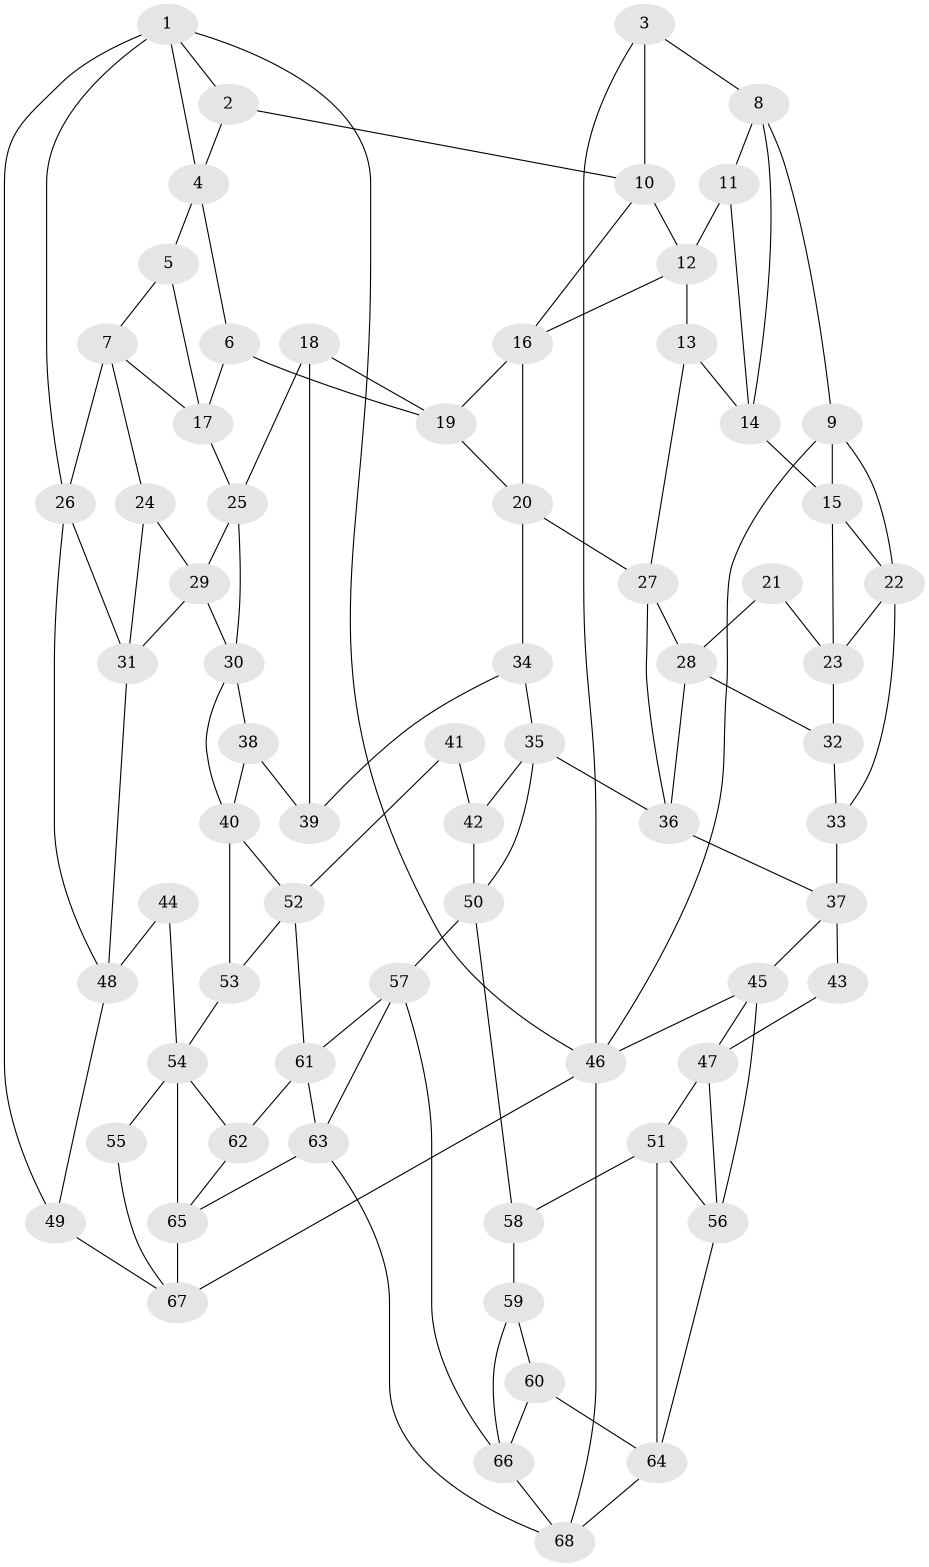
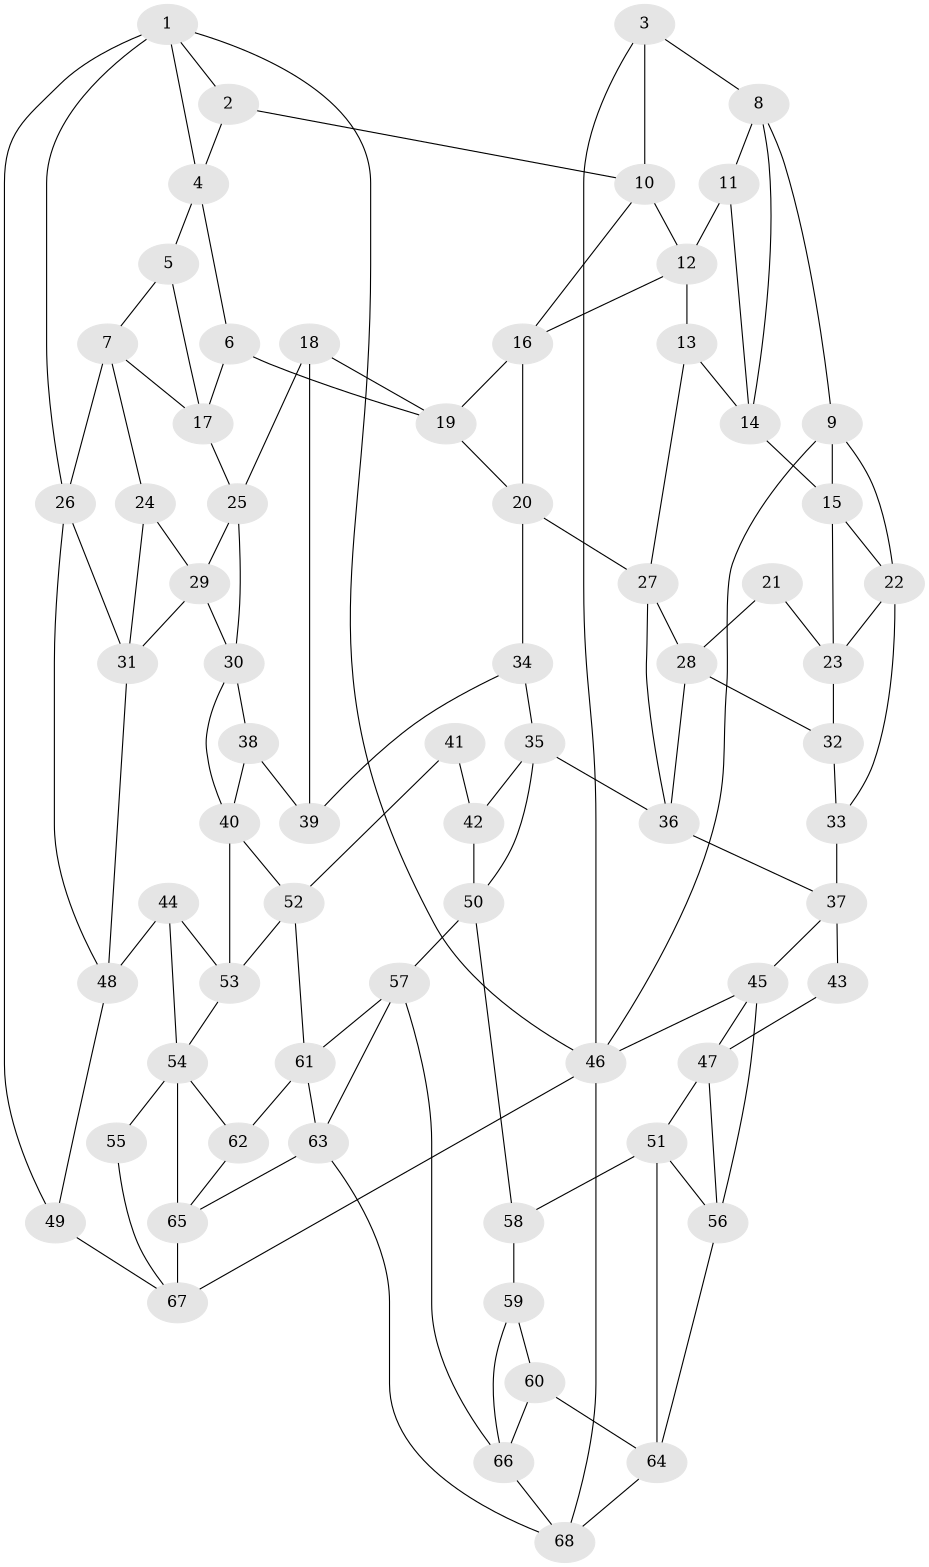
edge "44" -- "53": added
